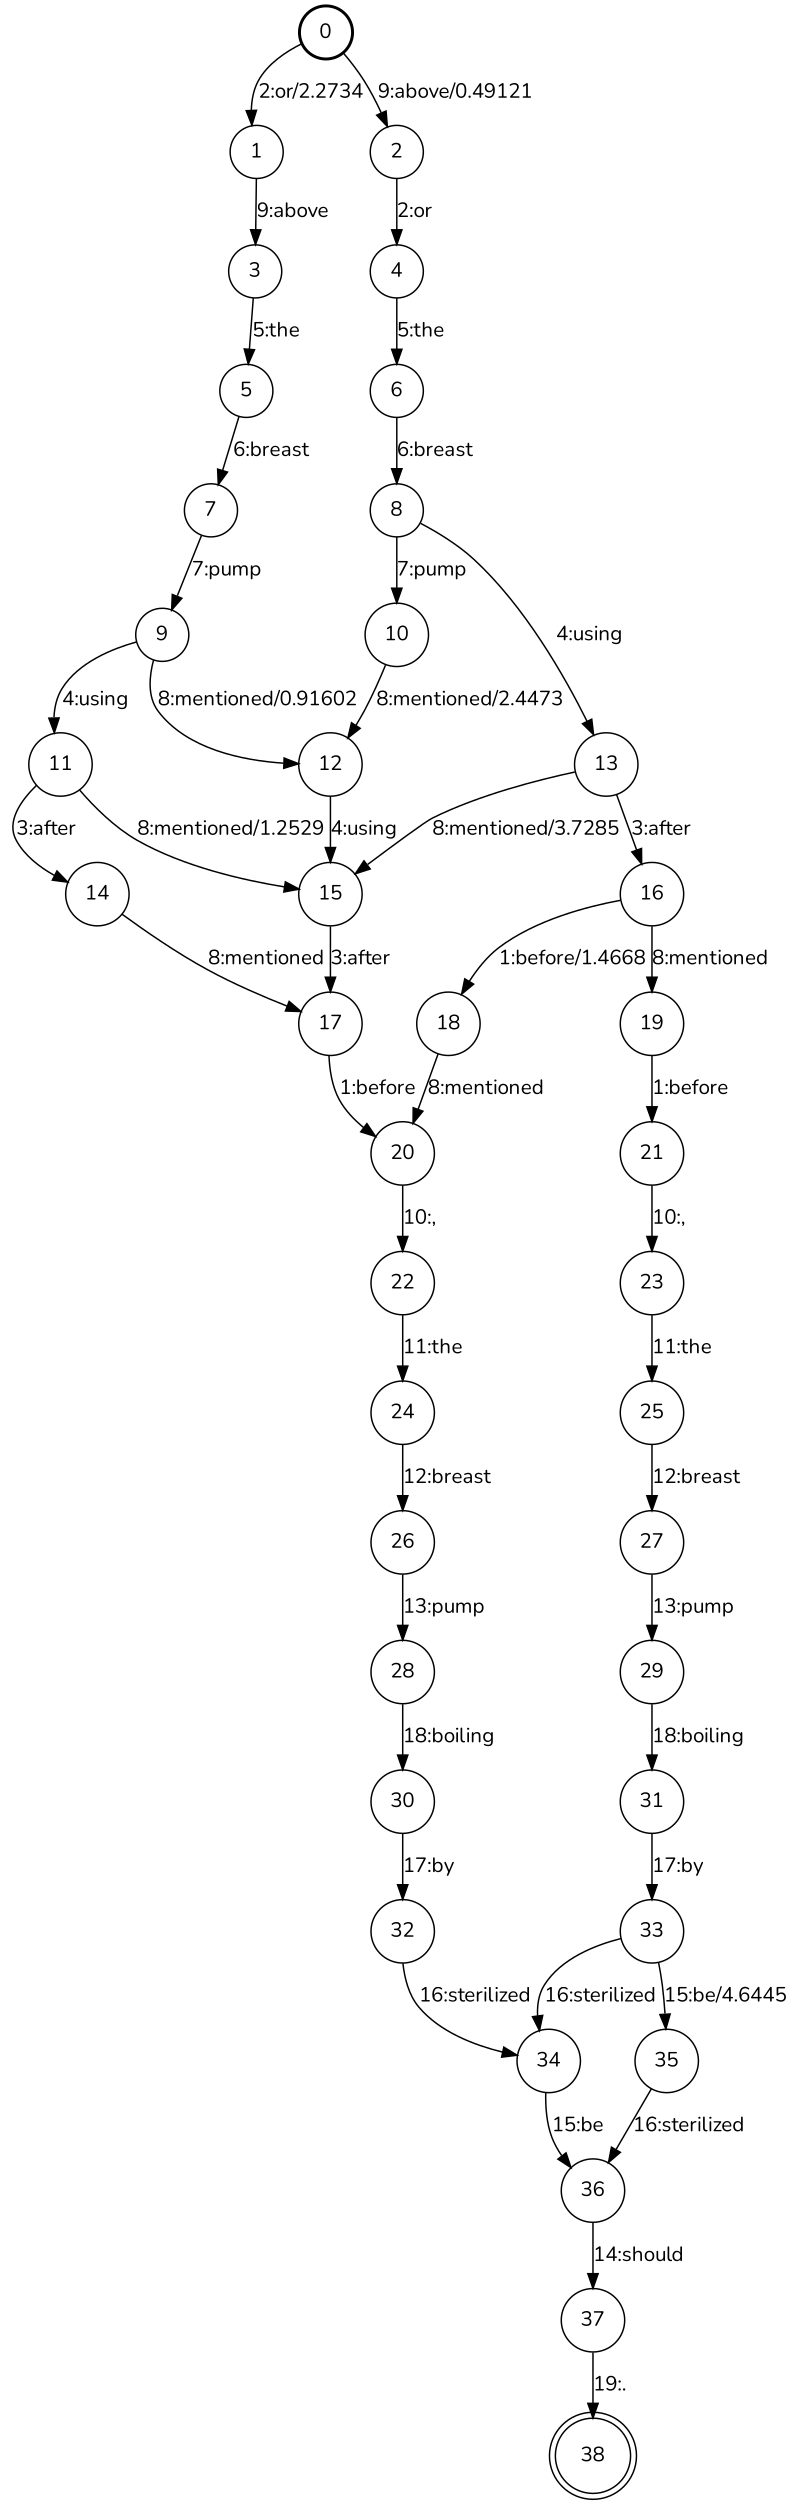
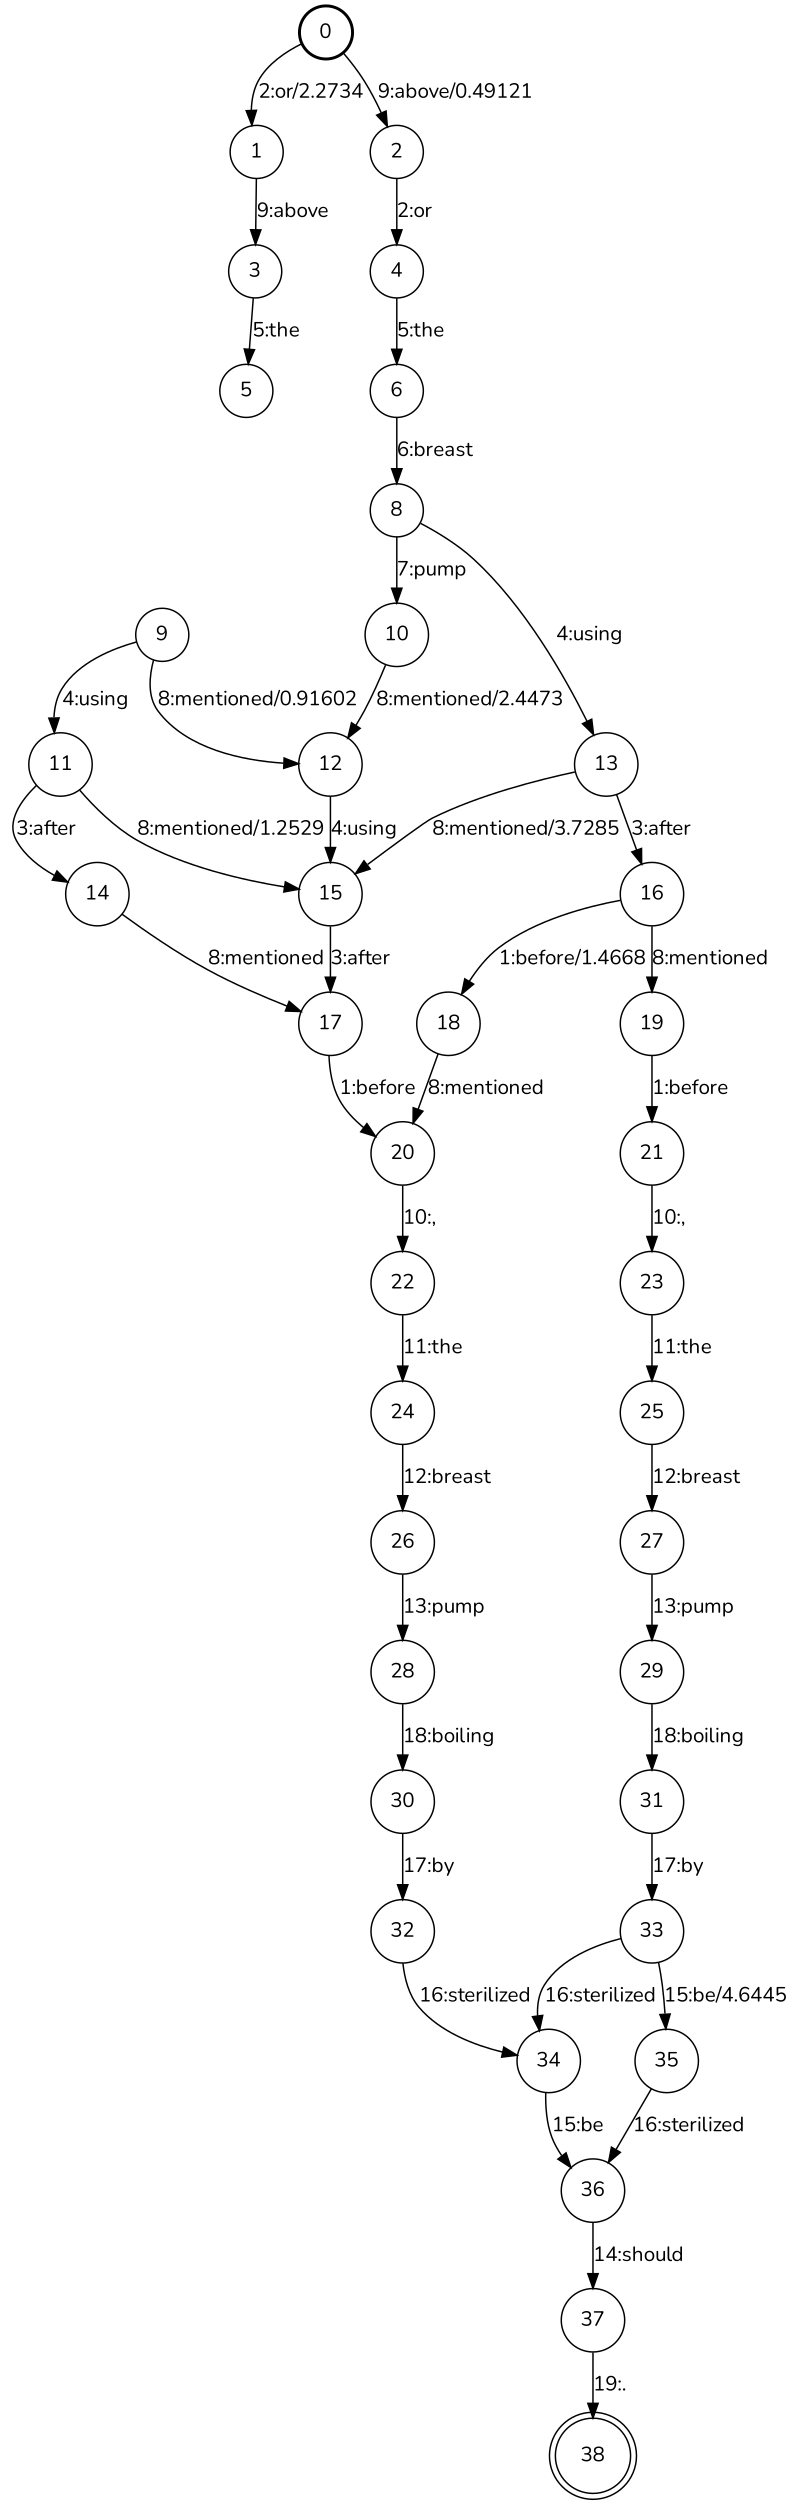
node "7": removed
